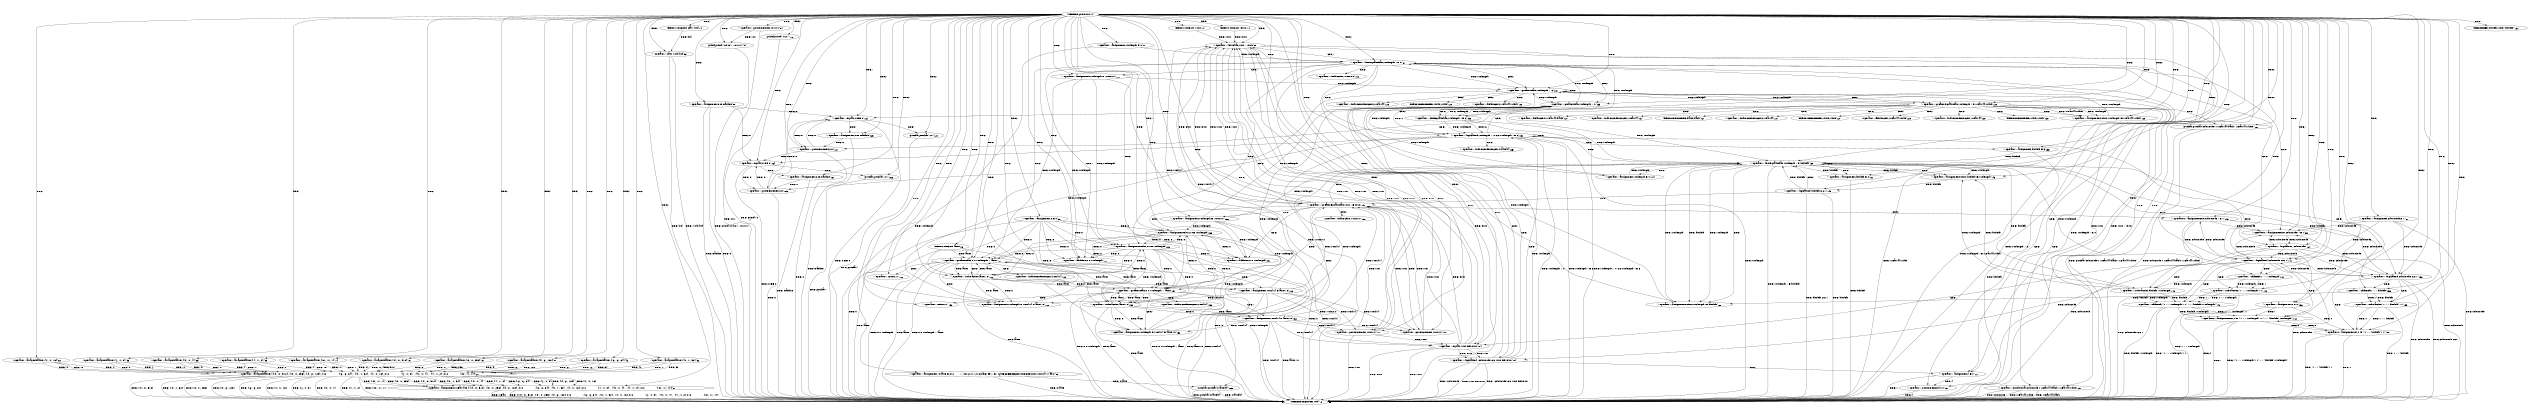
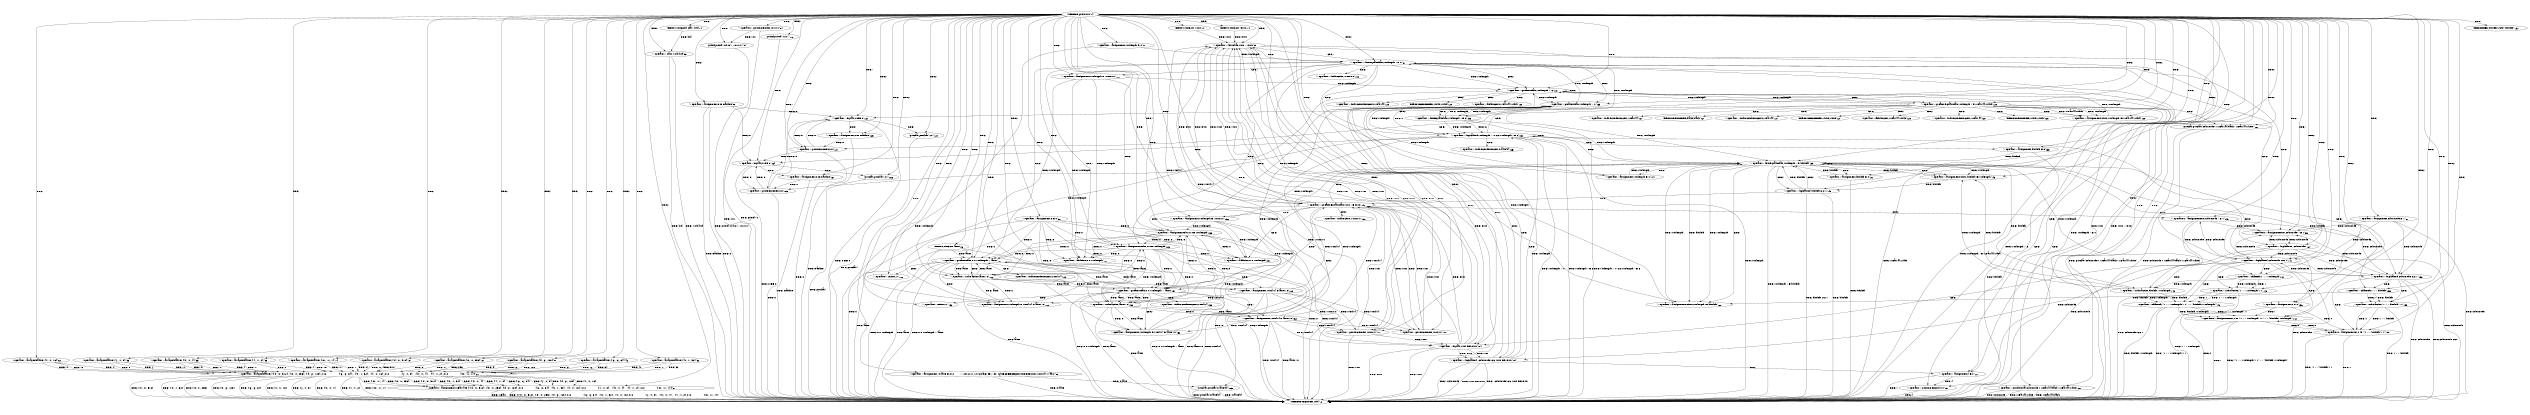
node "(<operator>.fieldAccess,WBarr[l].black)": removed
edge "(<operator>.lessEqualsThan,runlength <= bitsleft)" -> "(<operator>.logicalAnd,bitsleft && 1)": added, label "CDG:"
